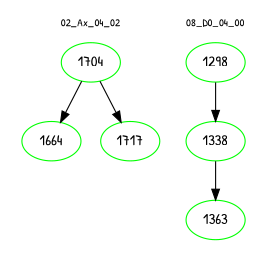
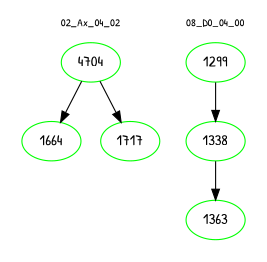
node "1704": label "1704" -> "4704"
node "1298": label "1298" -> "1299"
